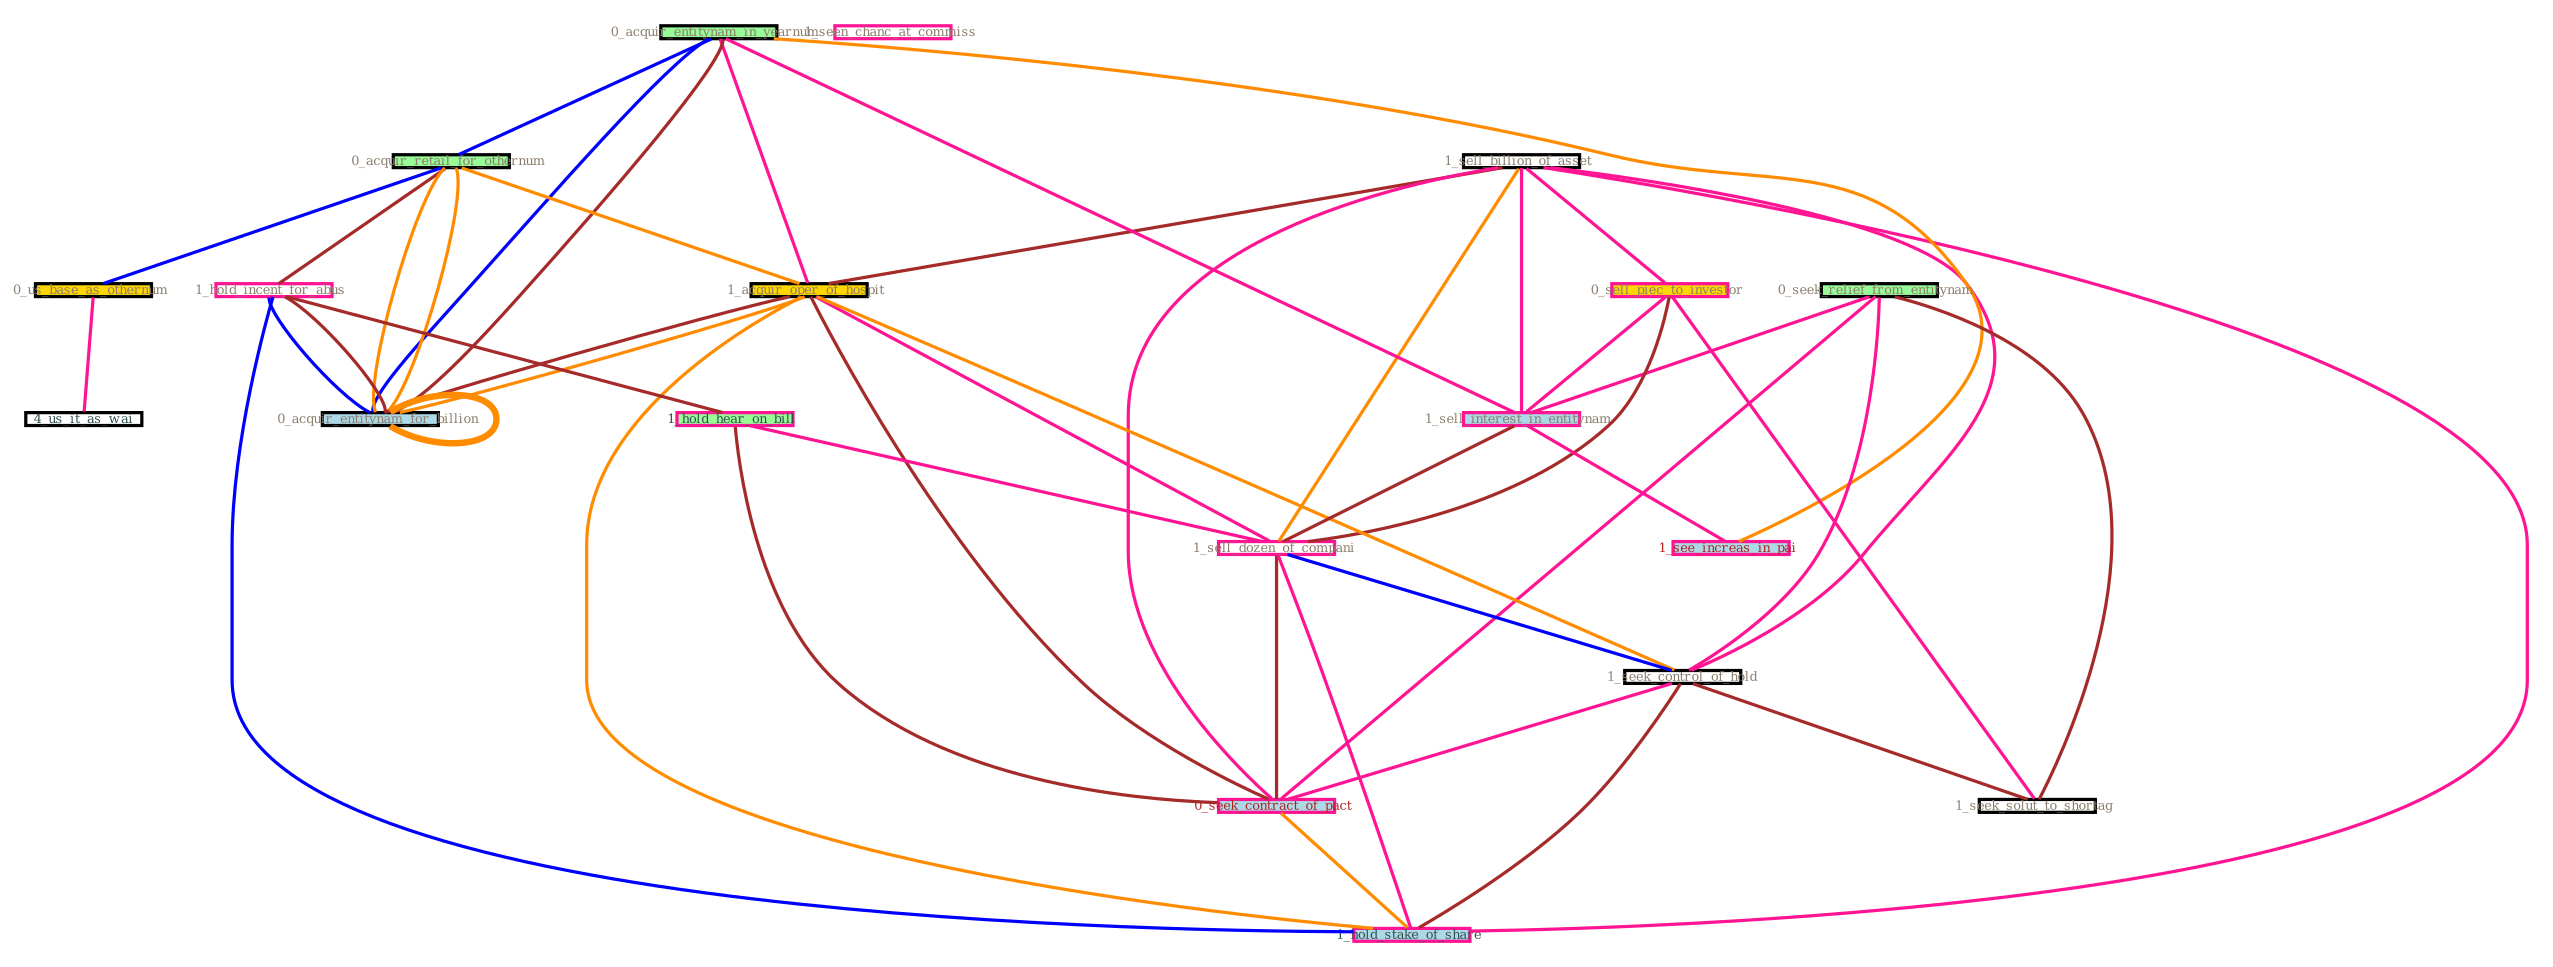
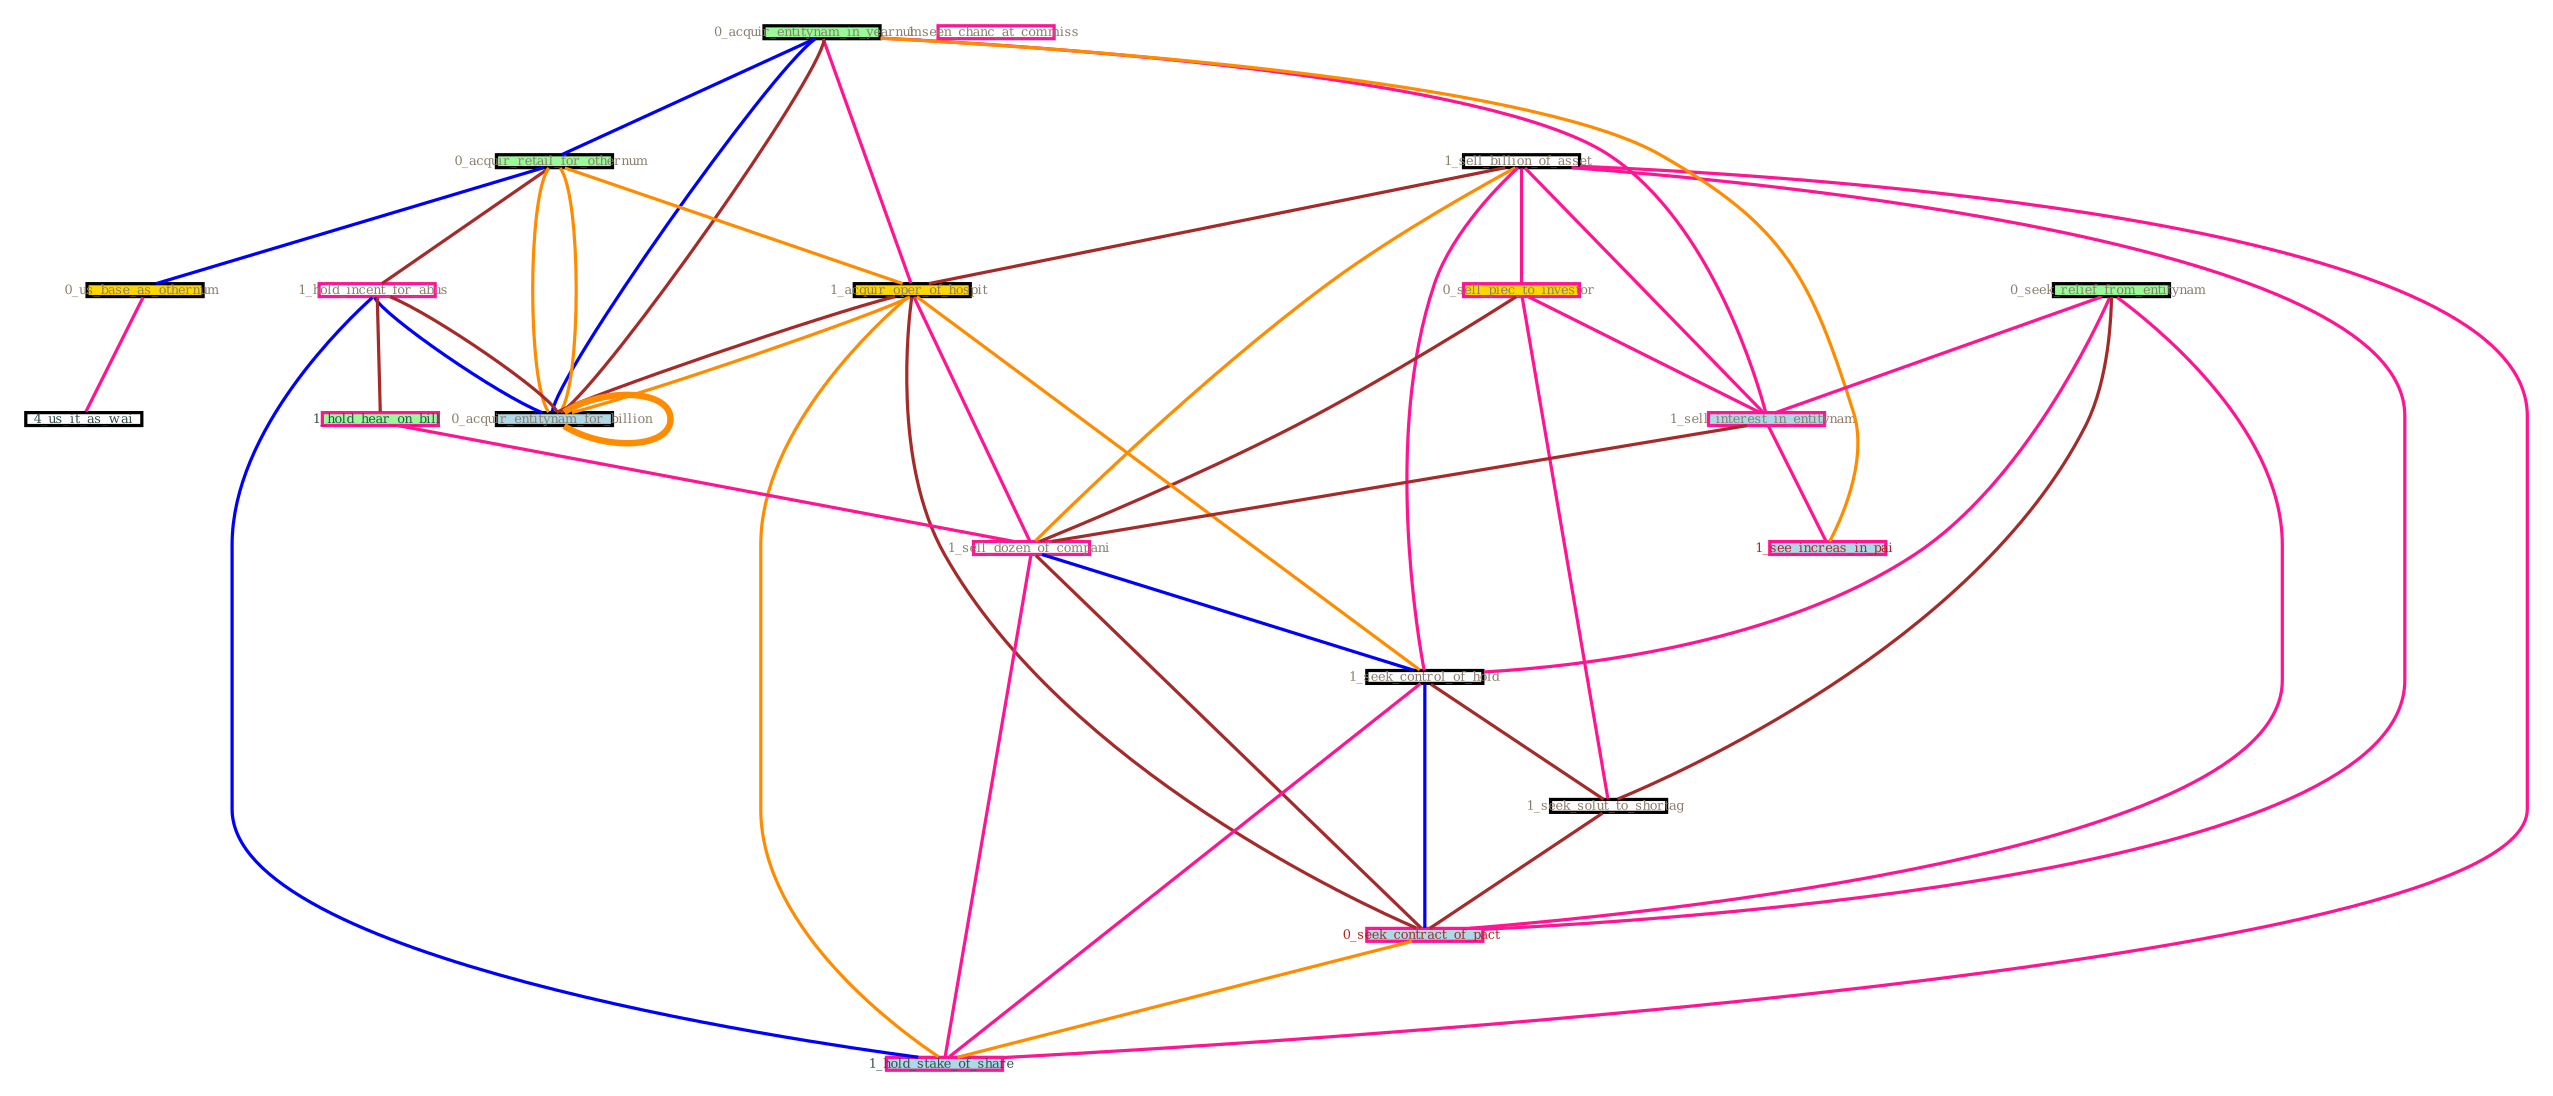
edge "1_hold_hear_on_bill" -- "0_seek_contract_of_pact": now "1_seek_solut_to_shortag" -- "0_seek_contract_of_pact"
edge "1_seek_control_of_hold" -- "0_seek_contract_of_pact": color deeppink -> blue
edge "1_seek_control_of_hold" -- "1_hold_stake_of_share": color brown -> deeppink
